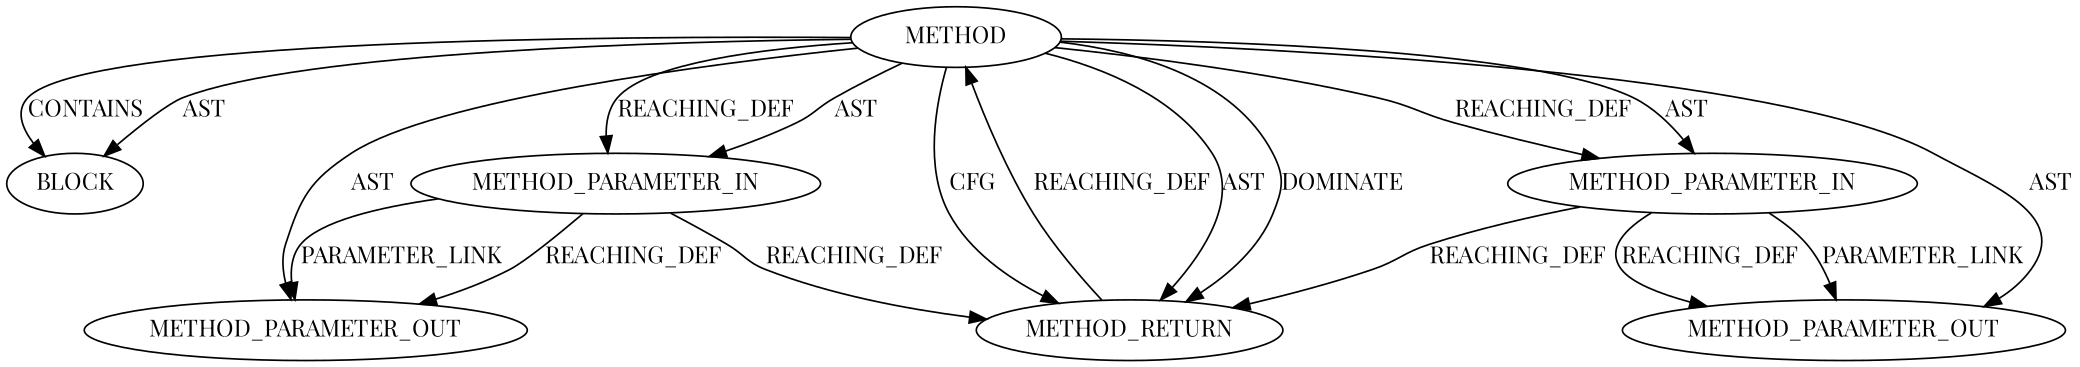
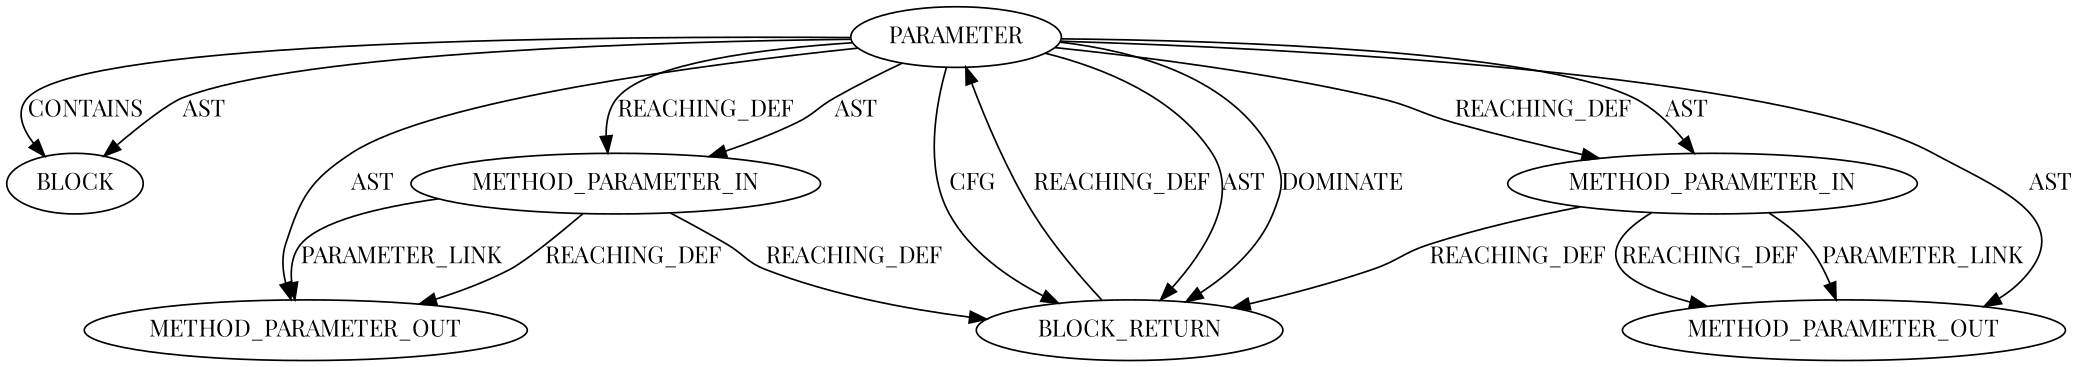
node "METHOD": label "METHOD" -> "PARAMETER"
node "METHOD_RETURN": label "METHOD_RETURN" -> "BLOCK_RETURN"
